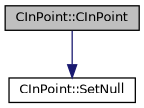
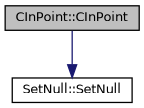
node "CInPoint::SetNull": label "CInPoint::SetNull" -> "SetNull::SetNull"
